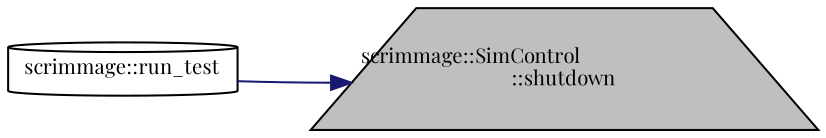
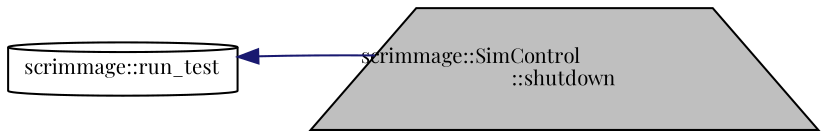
edge "scrimmage::run_test" -> "scrimmage::SimControl ::shutdown": reversed
